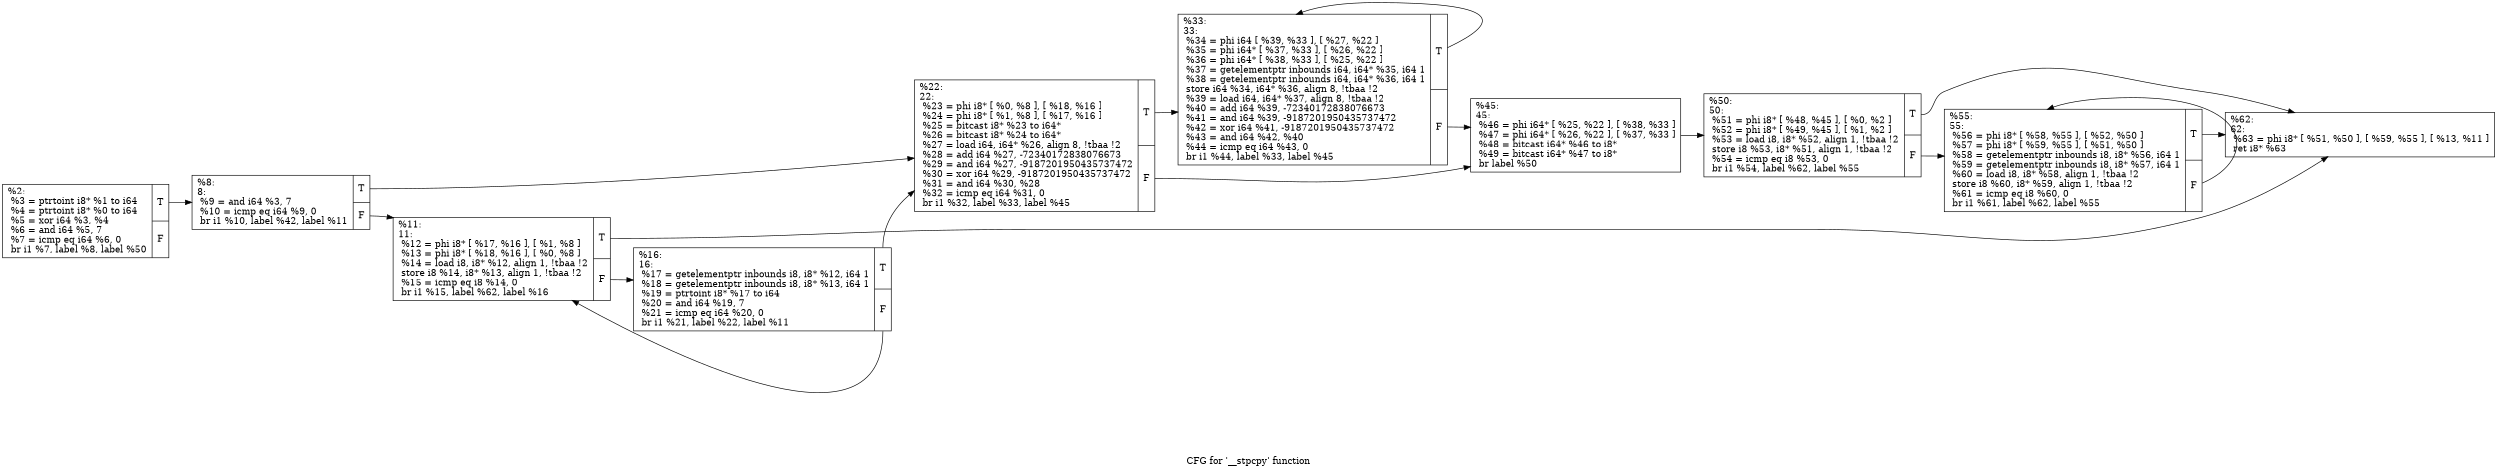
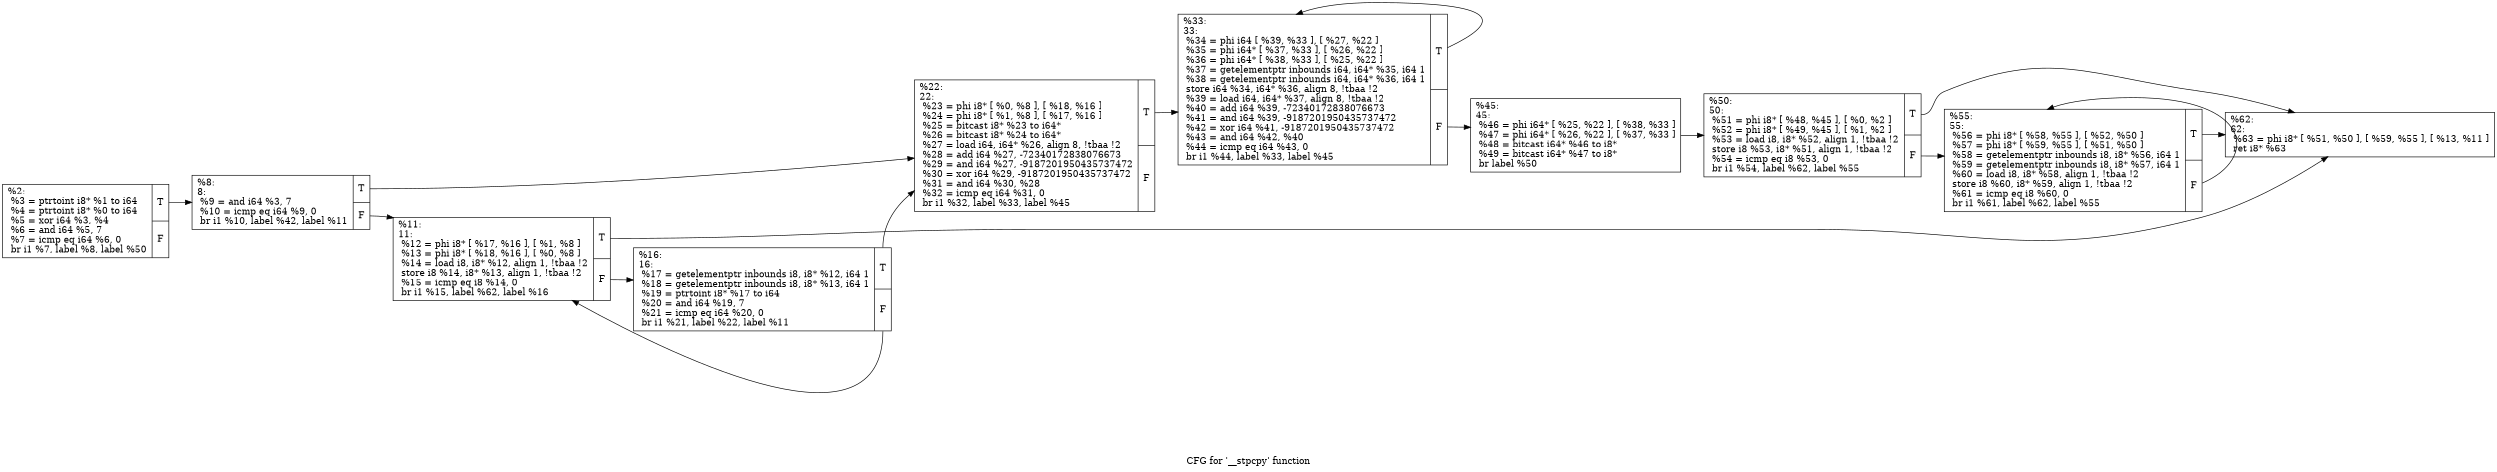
edge "%22:" -> "%45:": removed
